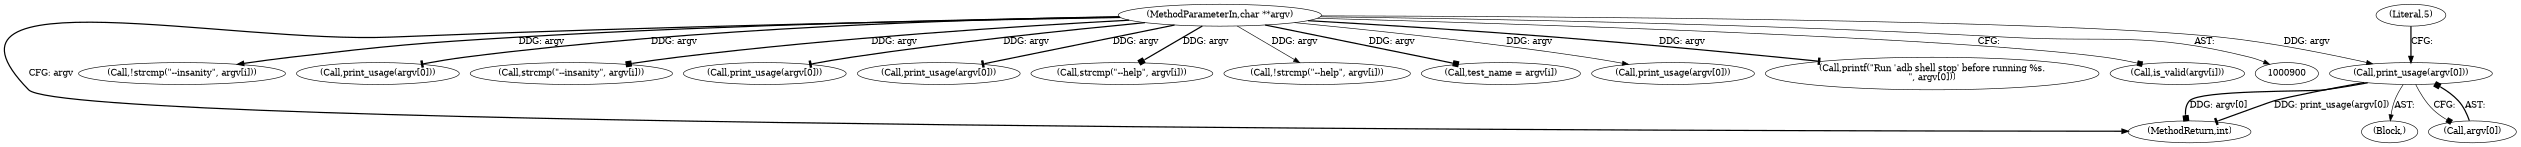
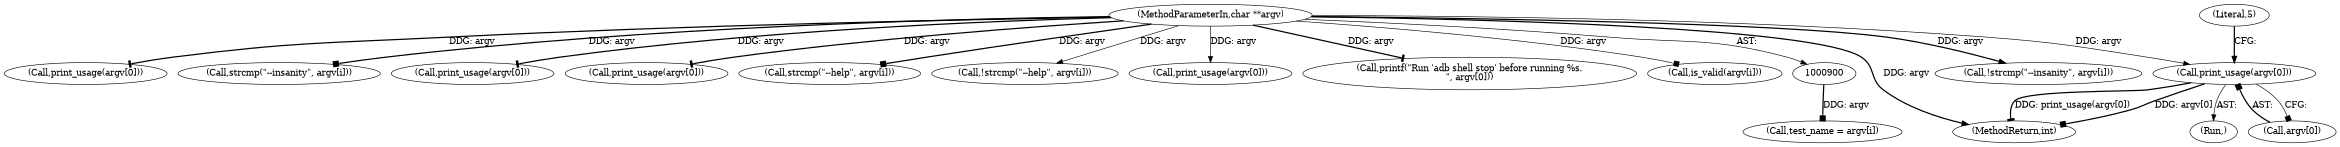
edge "(MethodParameterIn,char **argv)" -> "(Call,is_valid(argv[i]))": label "CFG: " -> "DDG: argv"
edge "(MethodParameterIn,char **argv)" -> "(Call,test_name = argv[i])": now "1000900" -> "(Call,test_name = argv[i])"
edge "(MethodParameterIn,char **argv)" -> "(MethodReturn,int)": label "CFG: argv" -> "DDG: argv"
node "(Block,)": label "(Block,)" -> "(Run,)"
